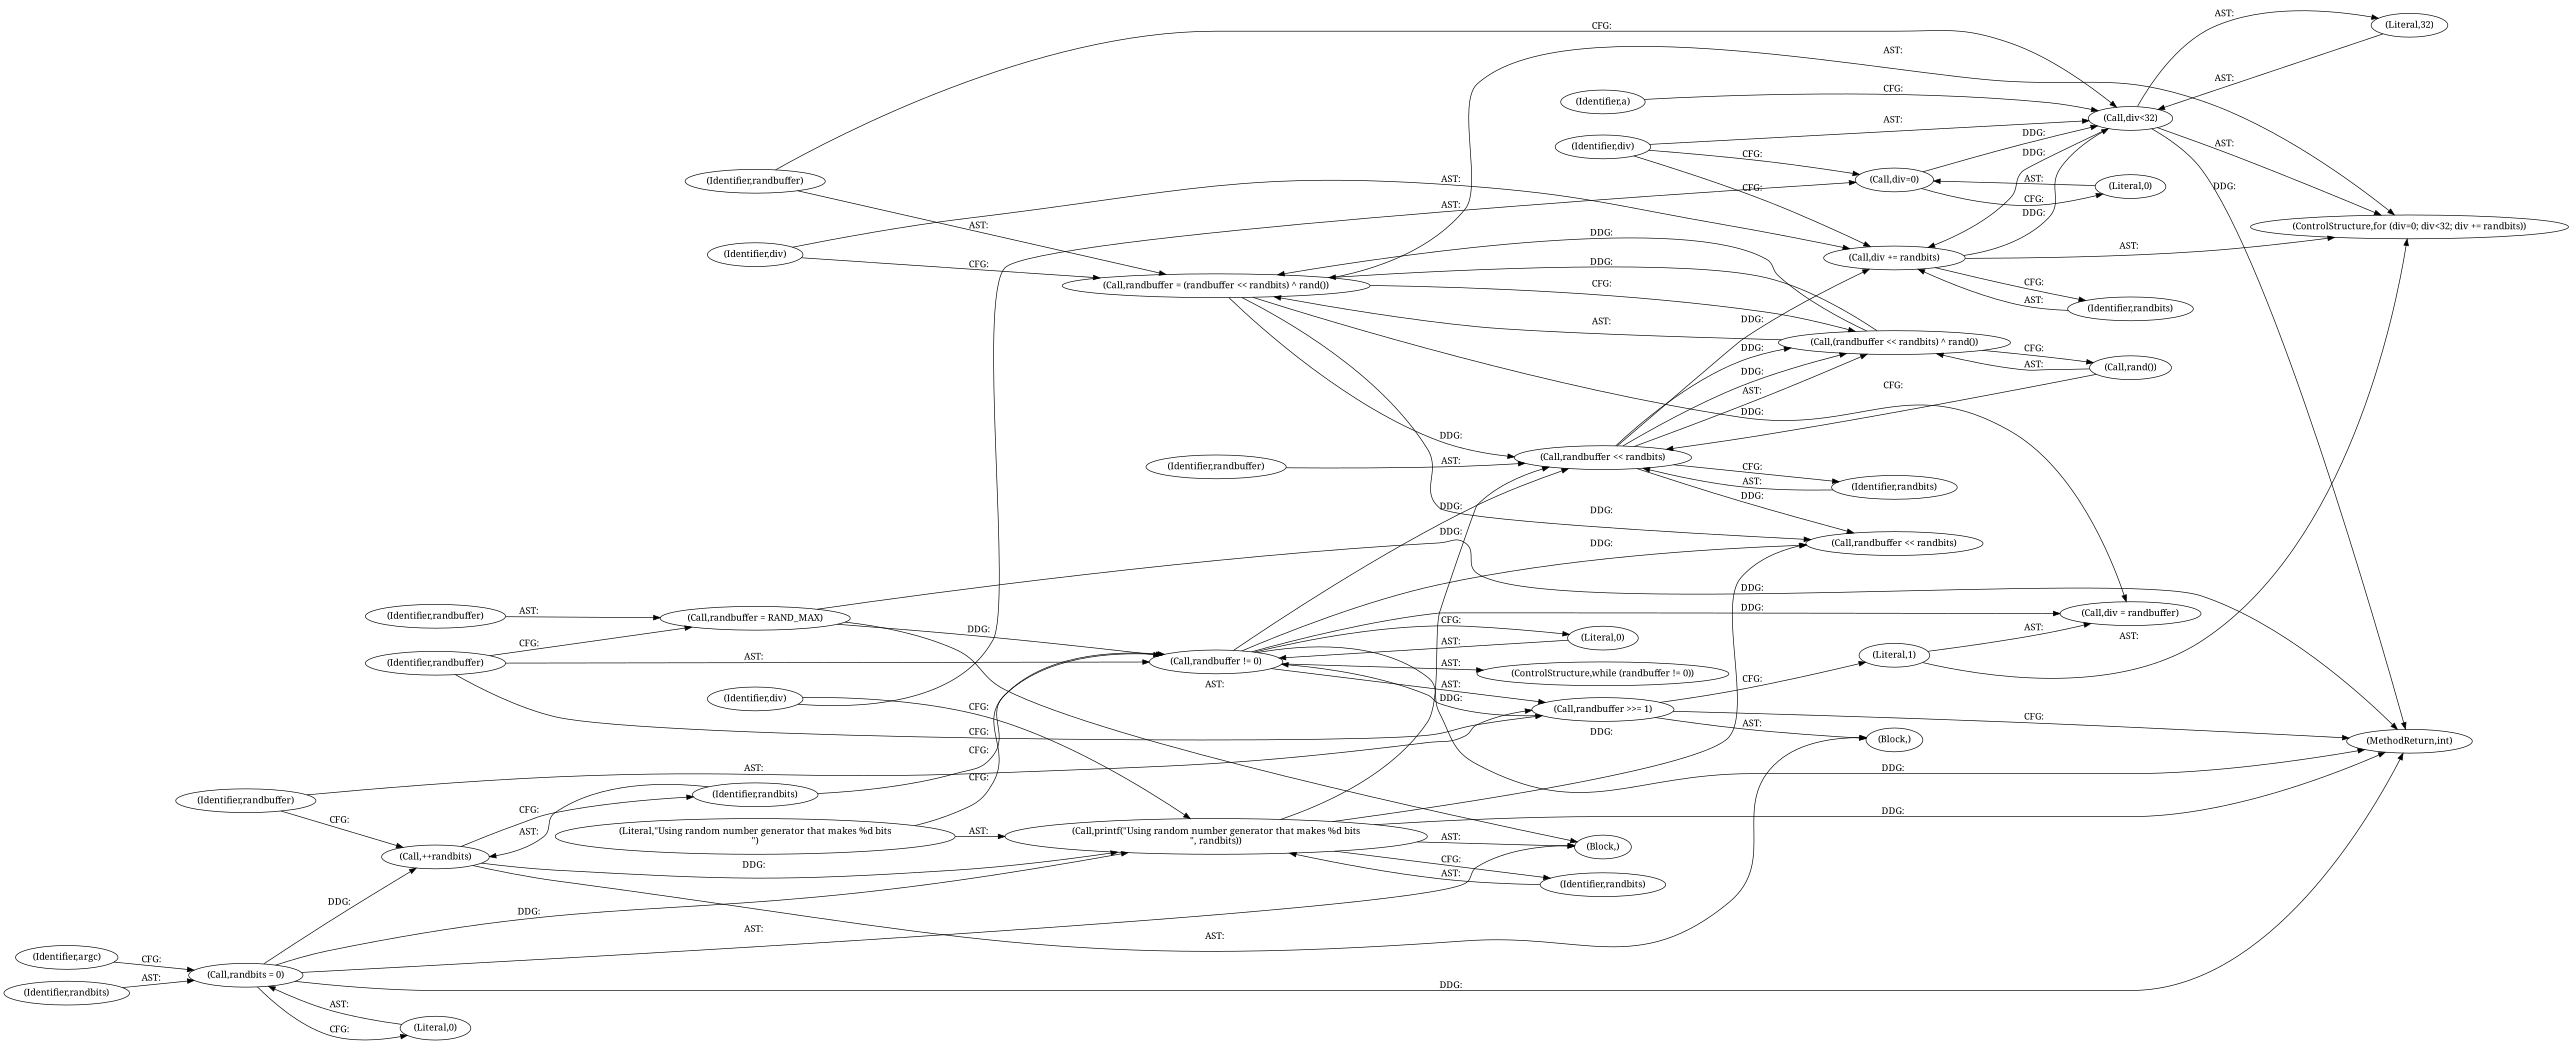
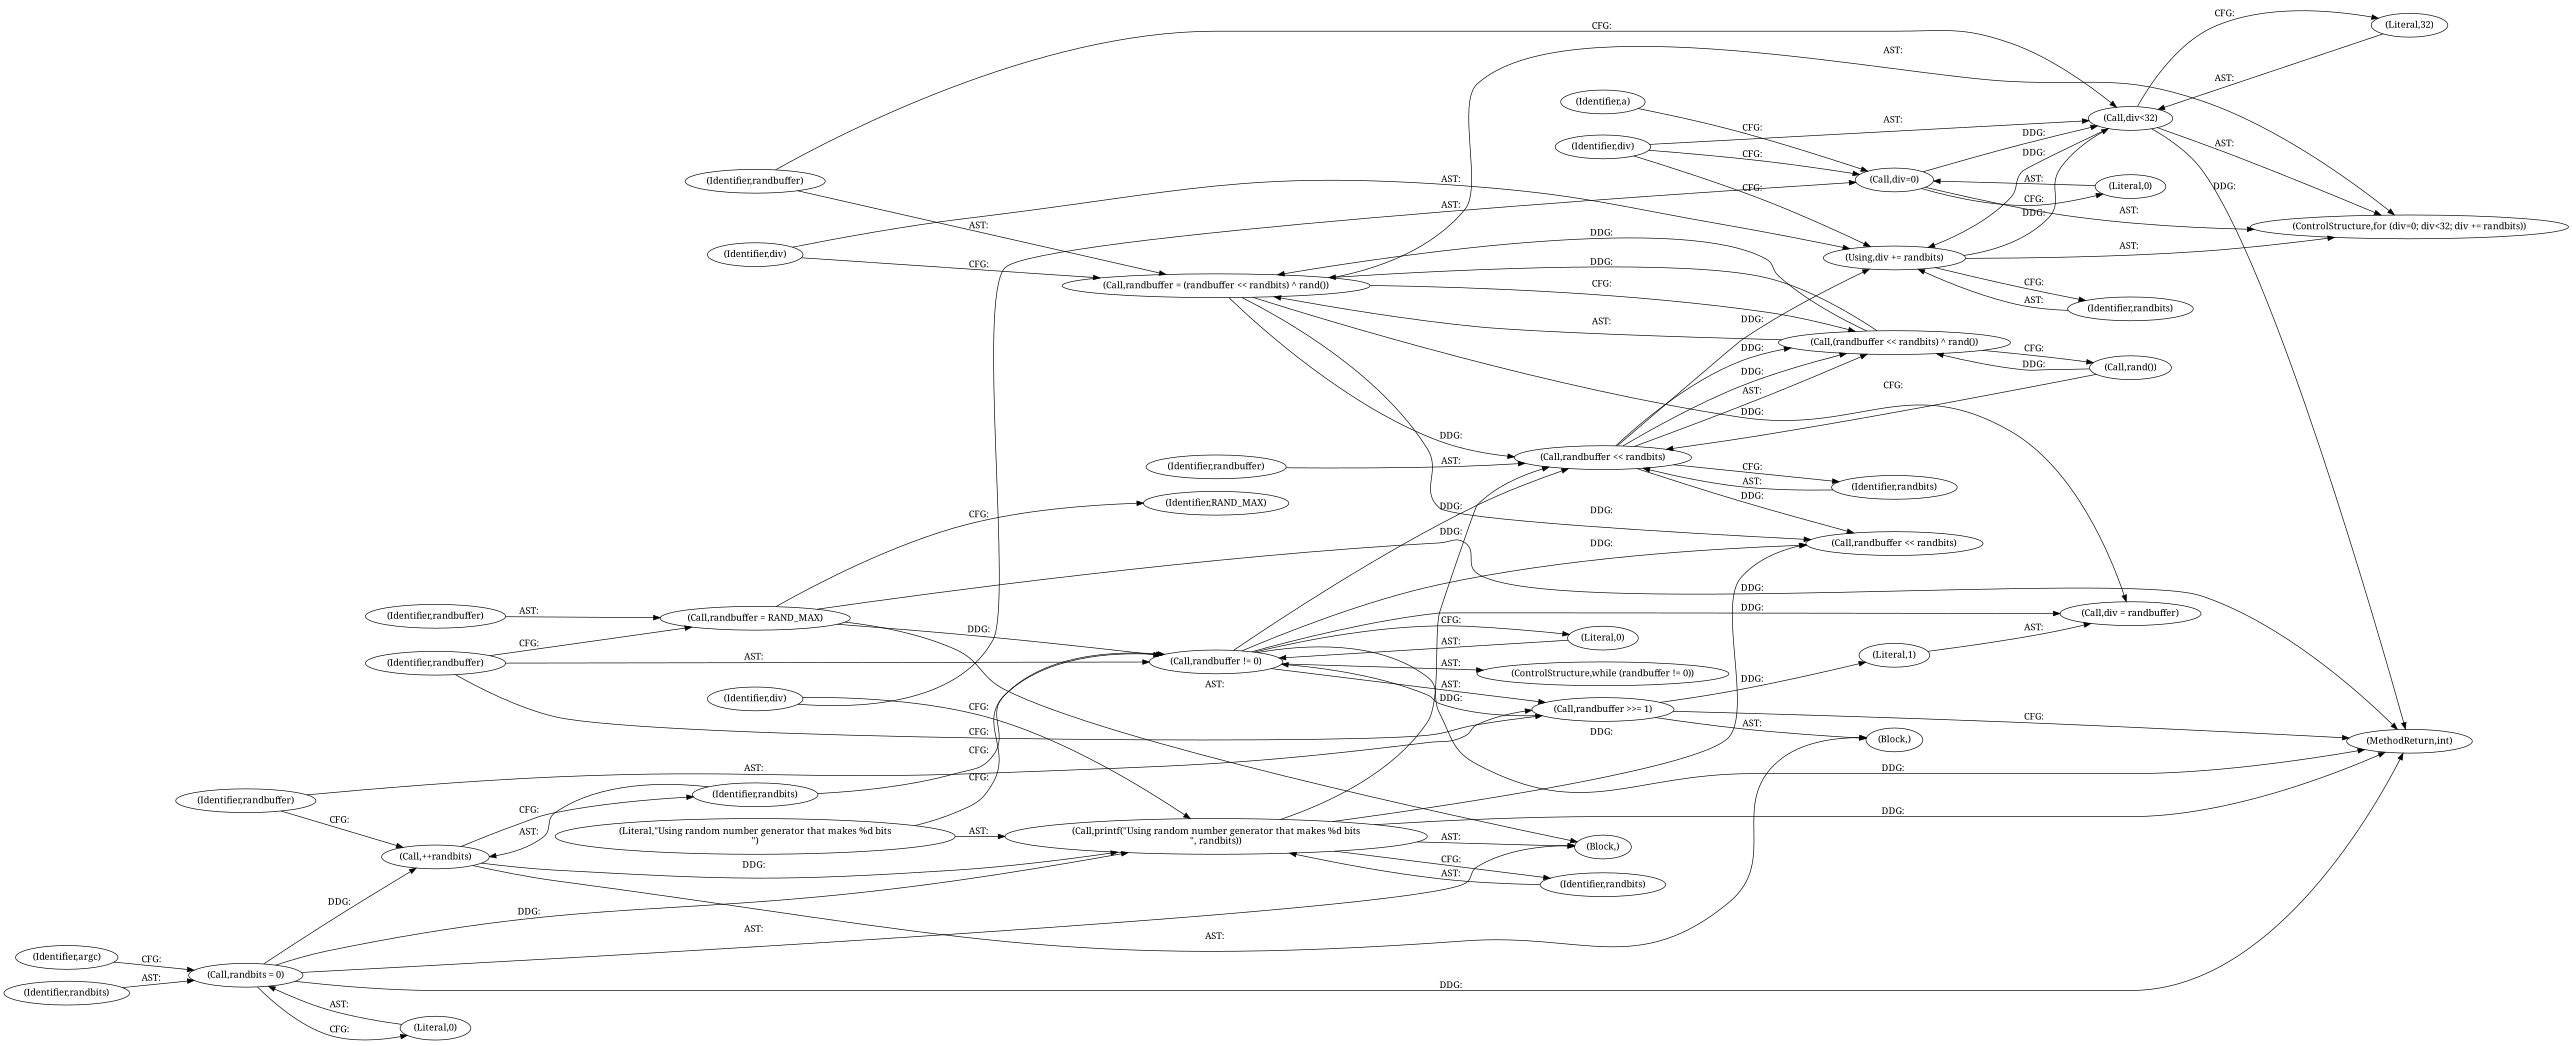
edge "(Call,div<32)" -> "(Literal,32)": label "AST: " -> "CFG: "
edge "(Identifier,a)" -> "(Call,div<32)": now "(Identifier,a)" -> "(Call,div=0)"
node "(Call,div += randbits)": label "(Call,div += randbits)" -> "(Using,div += randbits)"
edge "(Call,rand())" -> "(Call,(randbuffer << randbits) ^ rand())": label "AST: " -> "DDG: "
node "(Identifier,RAND_MAX)": added
edge "(Literal,1)" -> "(ControlStructure,for (div=0; div<32; div += randbits))": now "(Call,div=0)" -> "(ControlStructure,for (div=0; div<32; div += randbits))"
edge "(Call,randbuffer >>= 1)" -> "(Literal,1)": label "CFG: " -> "DDG: "
